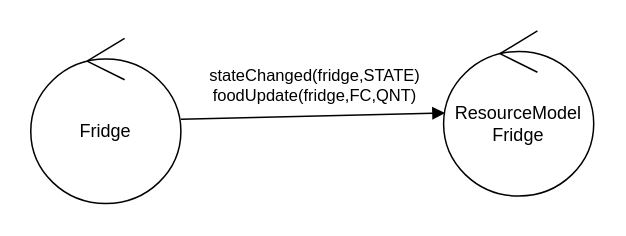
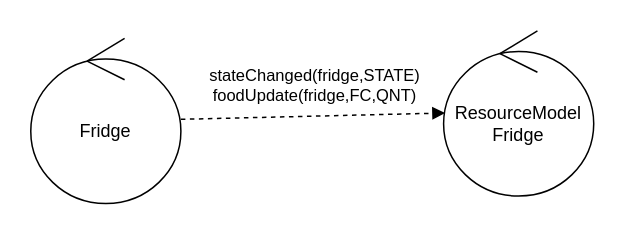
edge "Fridge" -> "ResourceModel Fridge": style solid -> dashed
